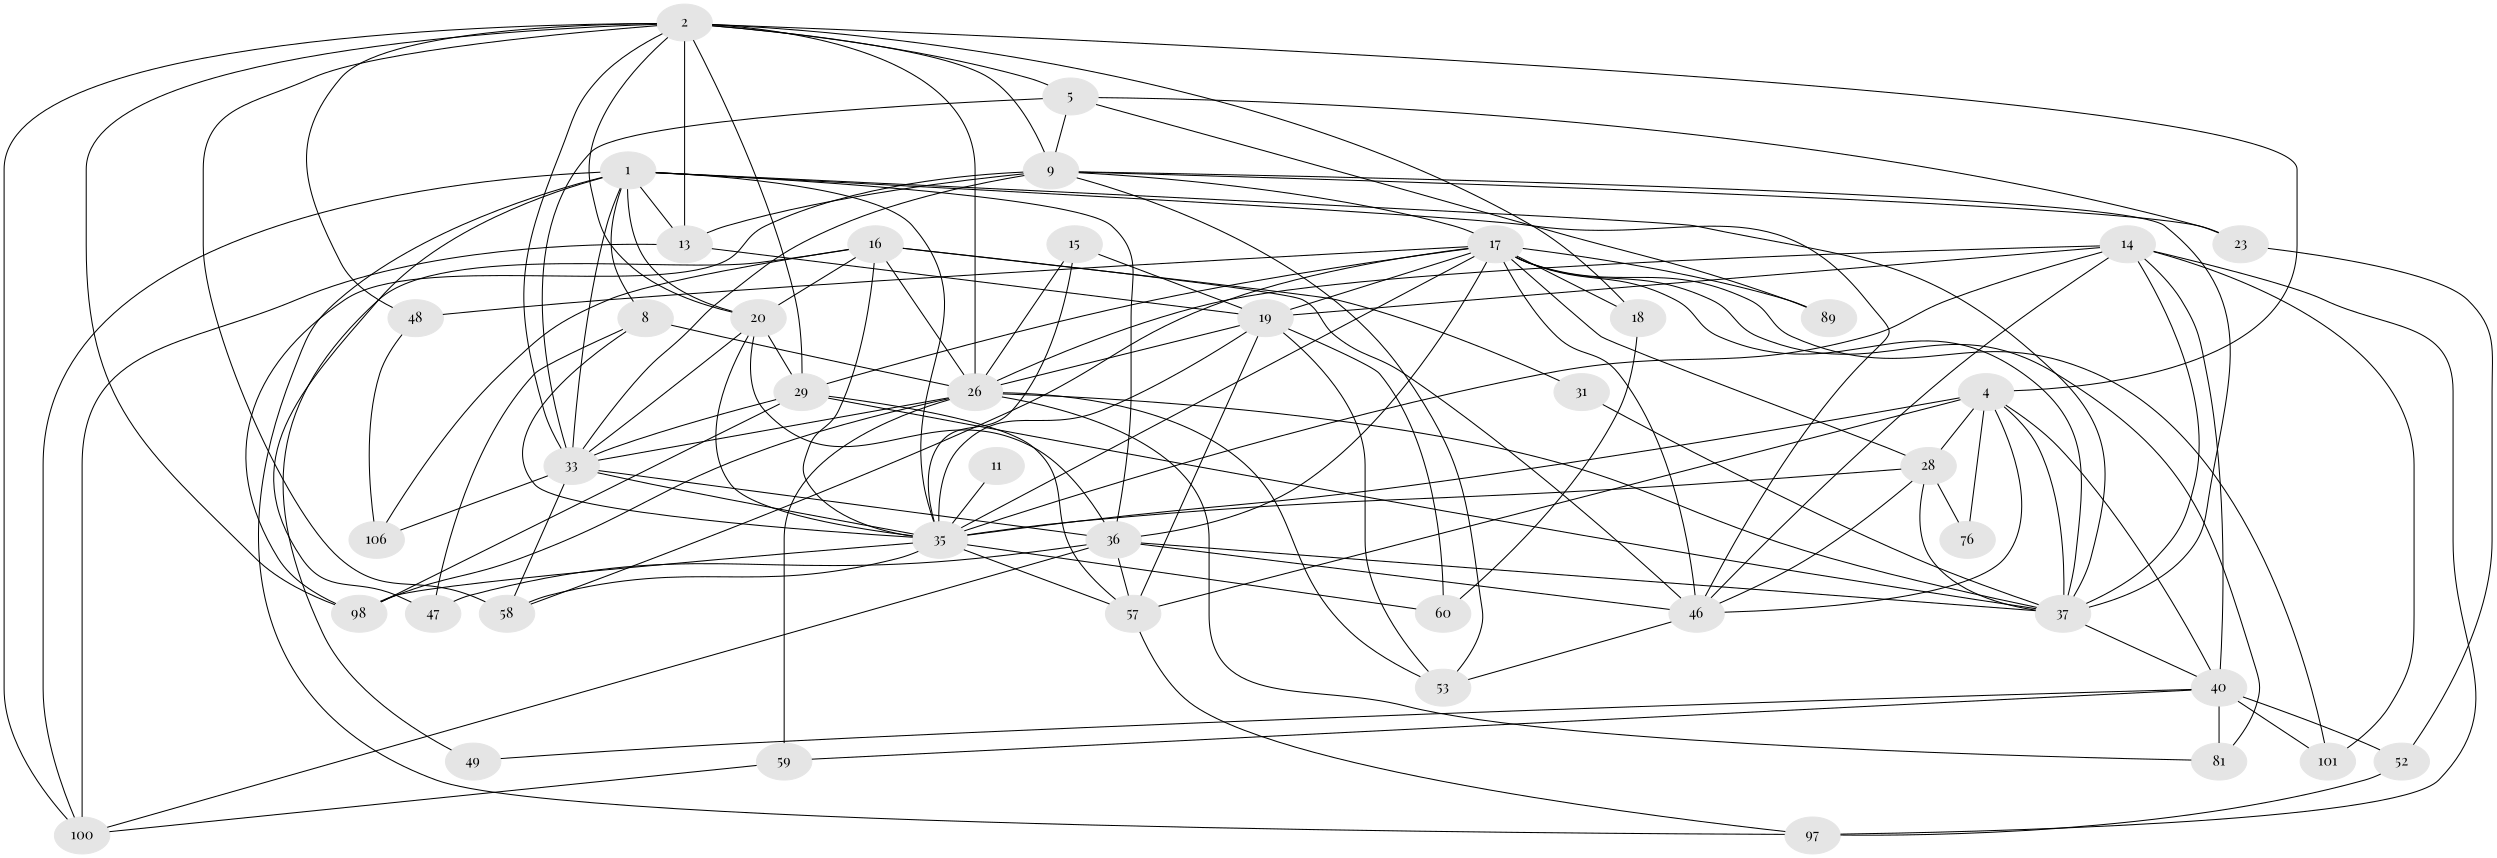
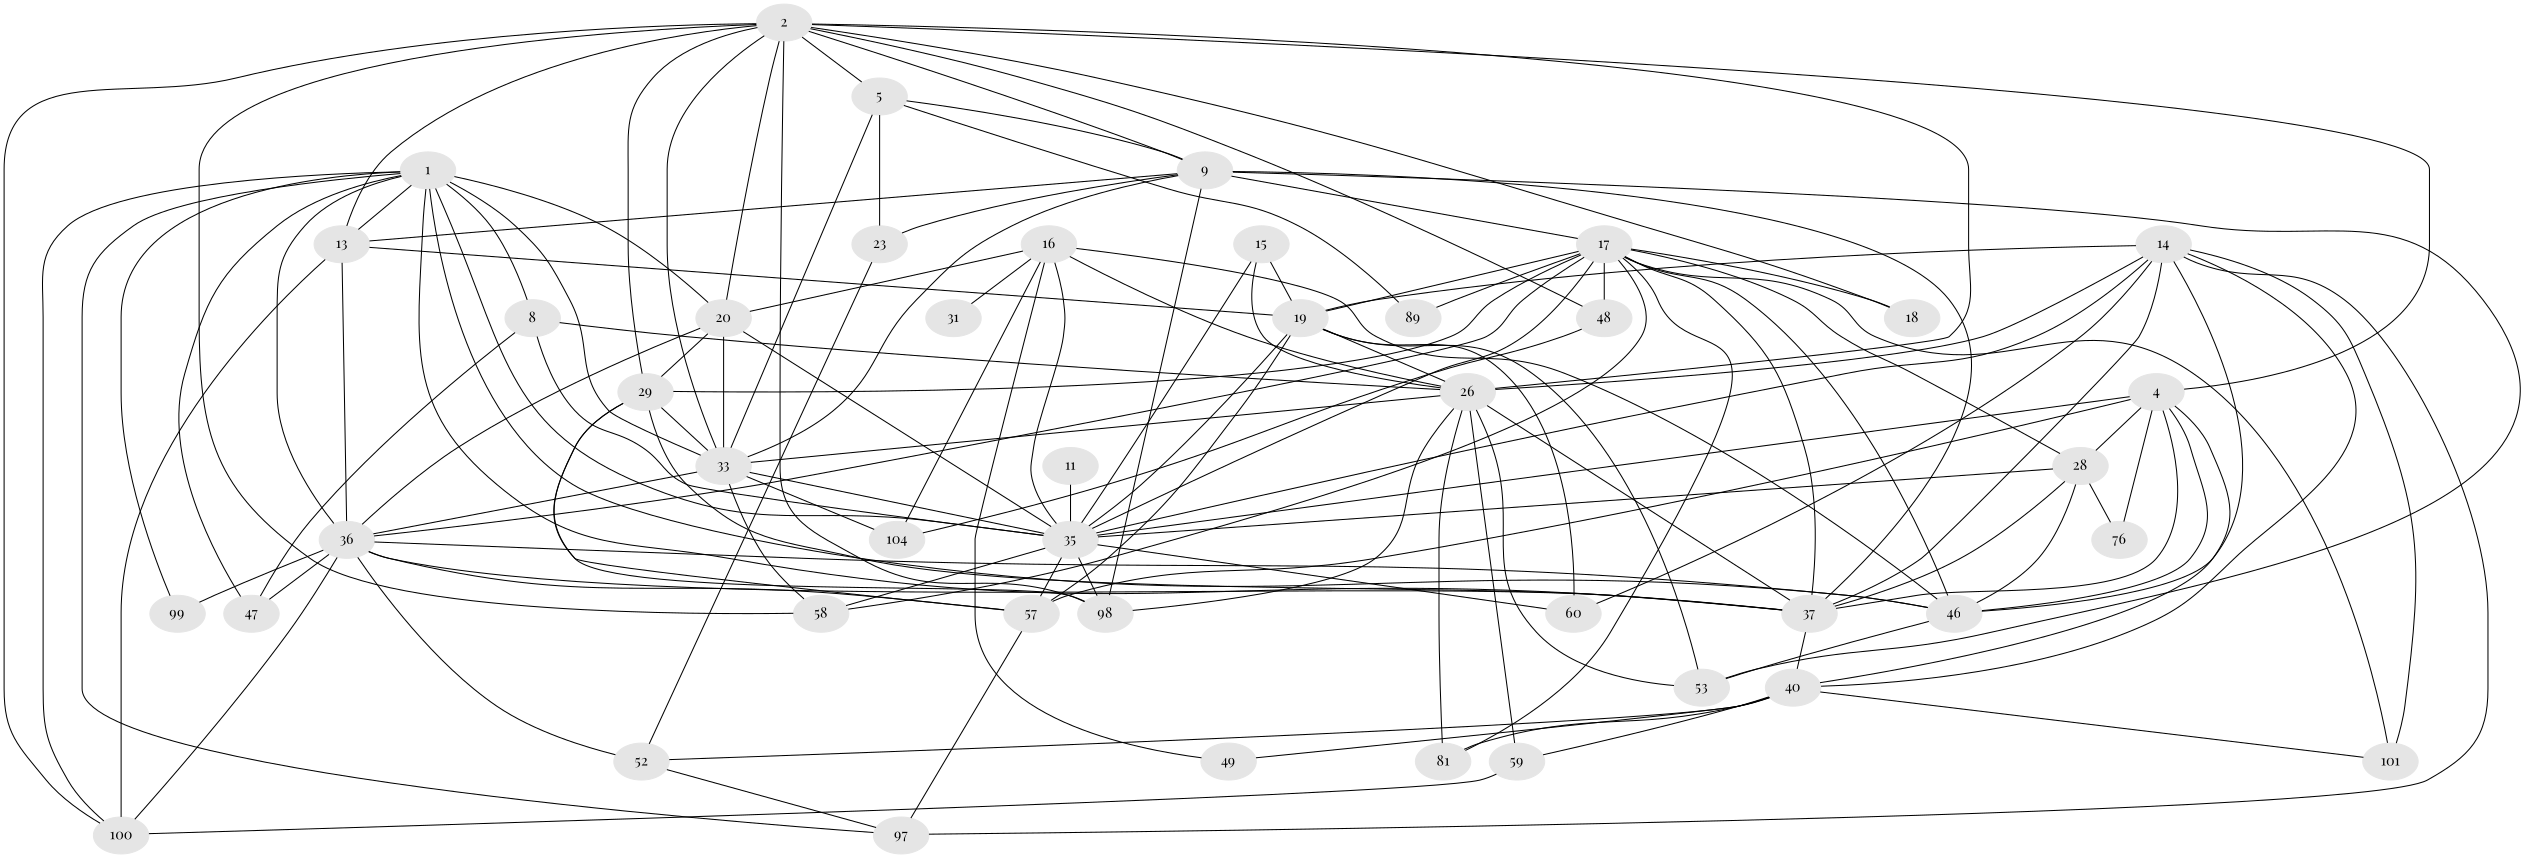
edge "13" -- "36": added
edge "18" -- "60": now "14" -- "60"
edge "31" -- "37": removed
node "106": label "106" -> "104"
node "99": added
edge "36" -- "52": added
